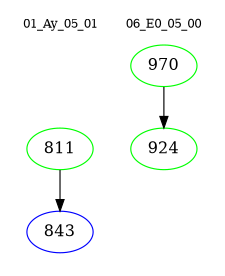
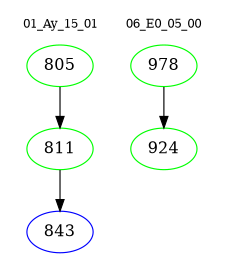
cluster "01_Ay_05_01": label "01_Ay_05_01" -> "01_Ay_15_01"
node "805": added
node "970": label "970" -> "978"
